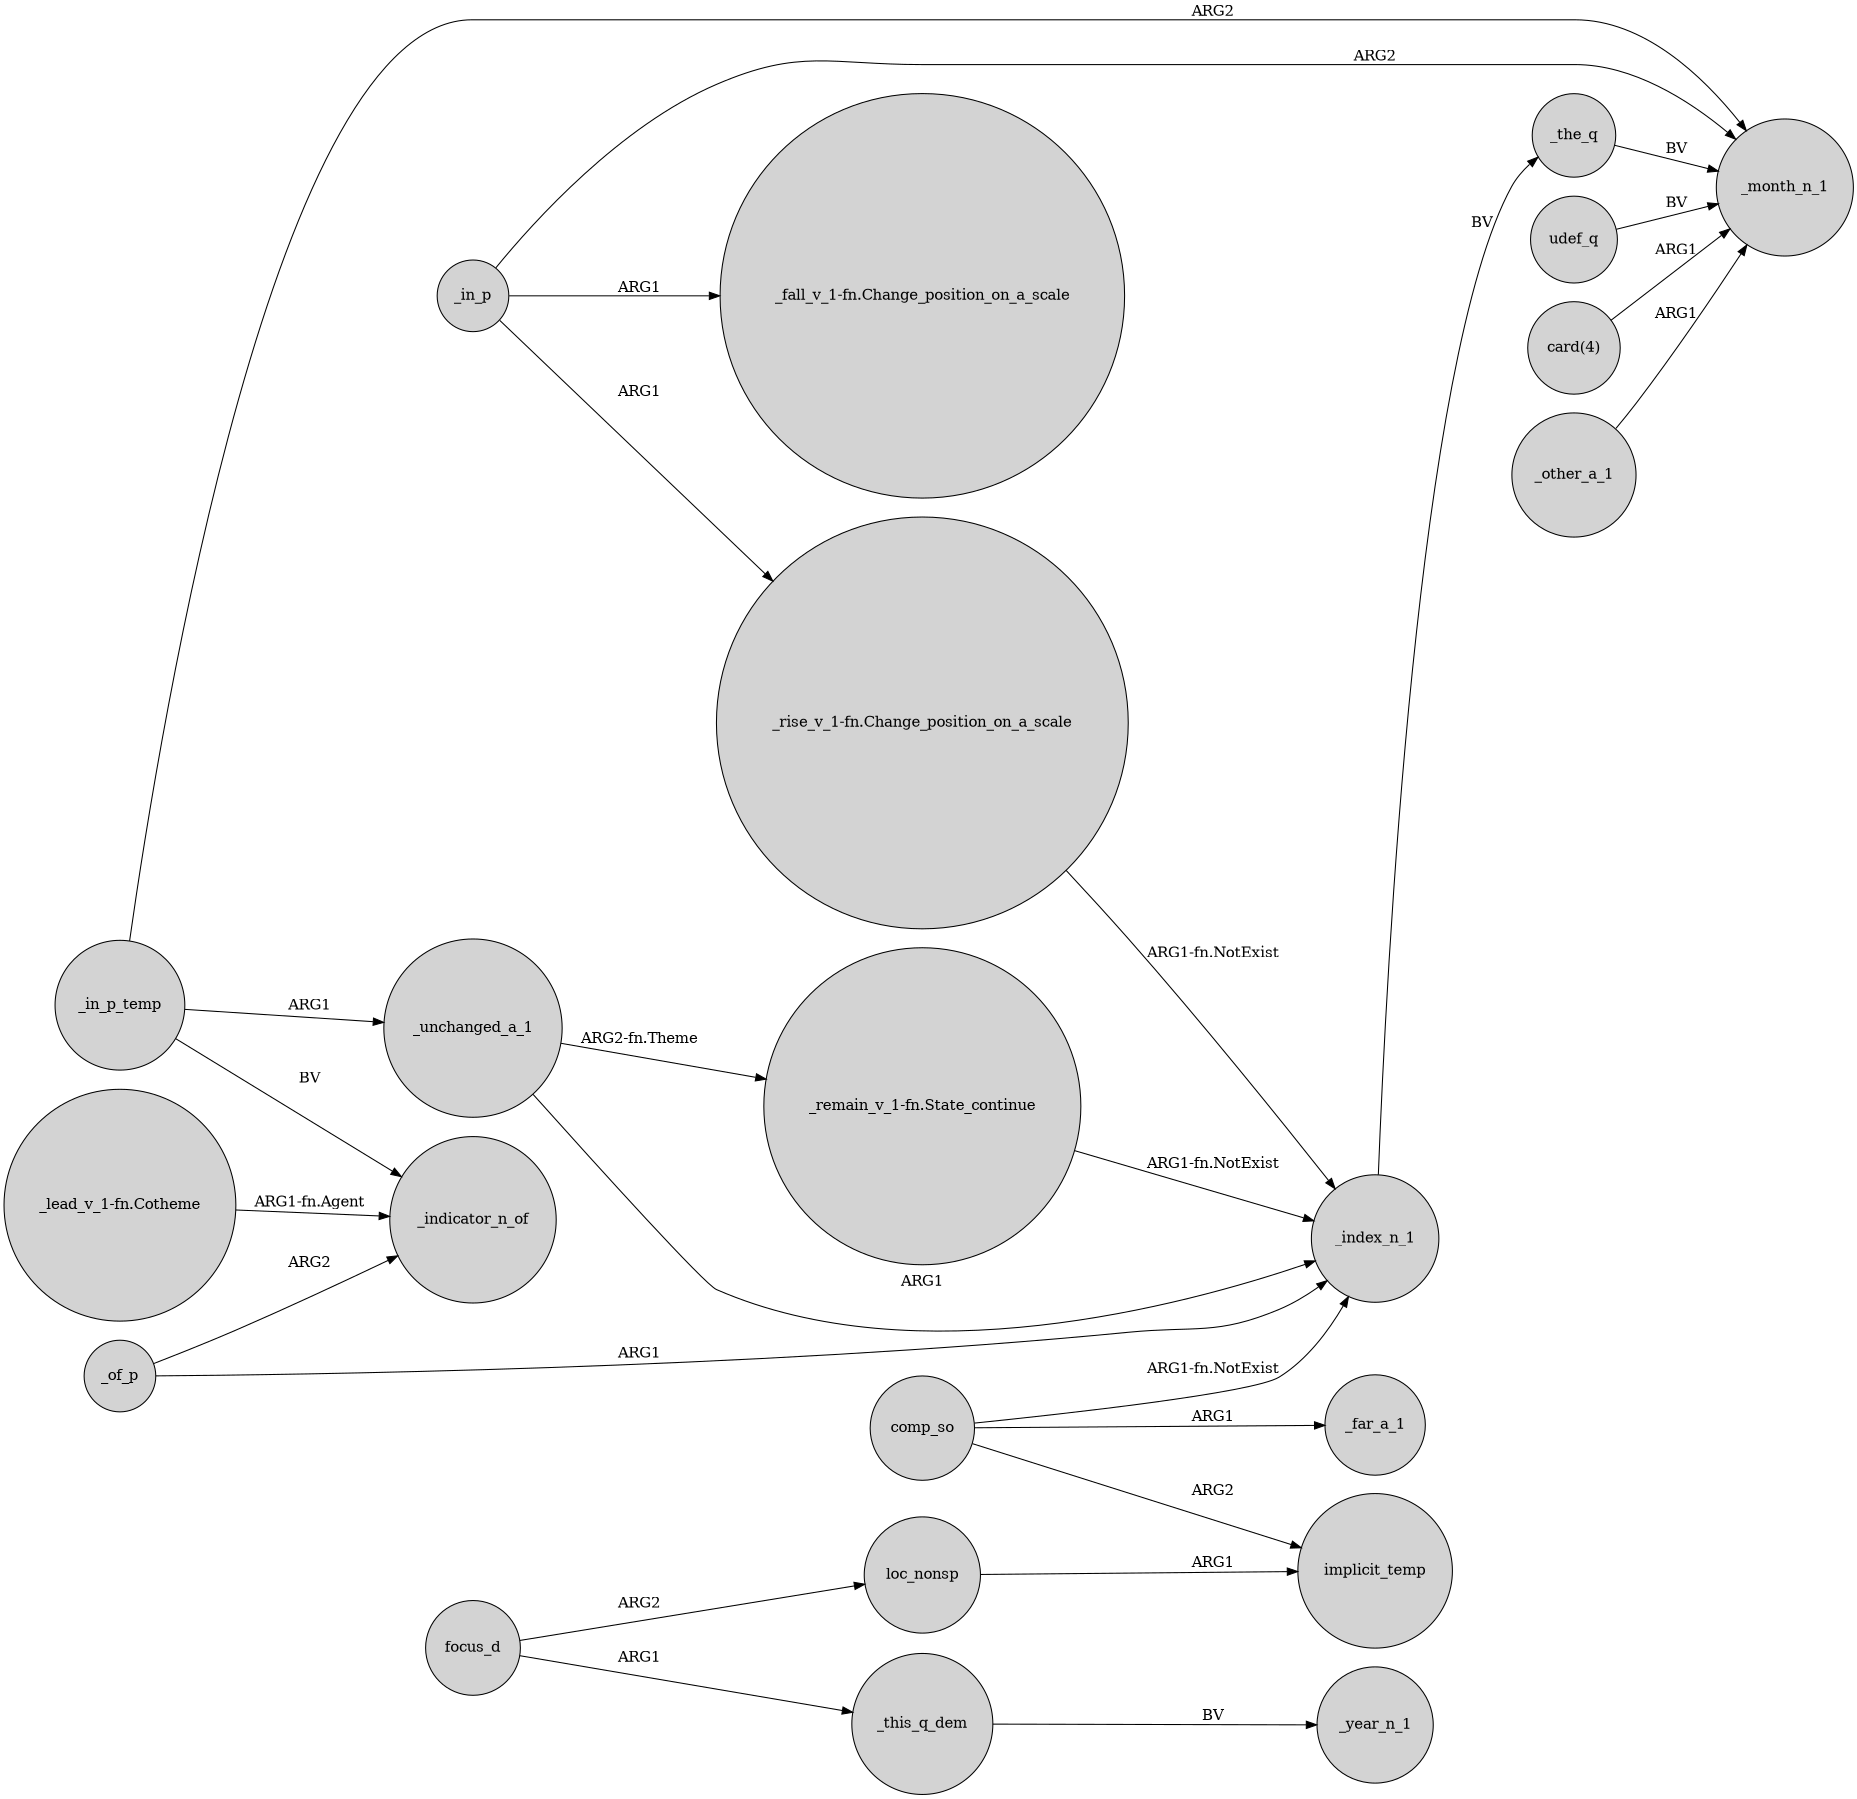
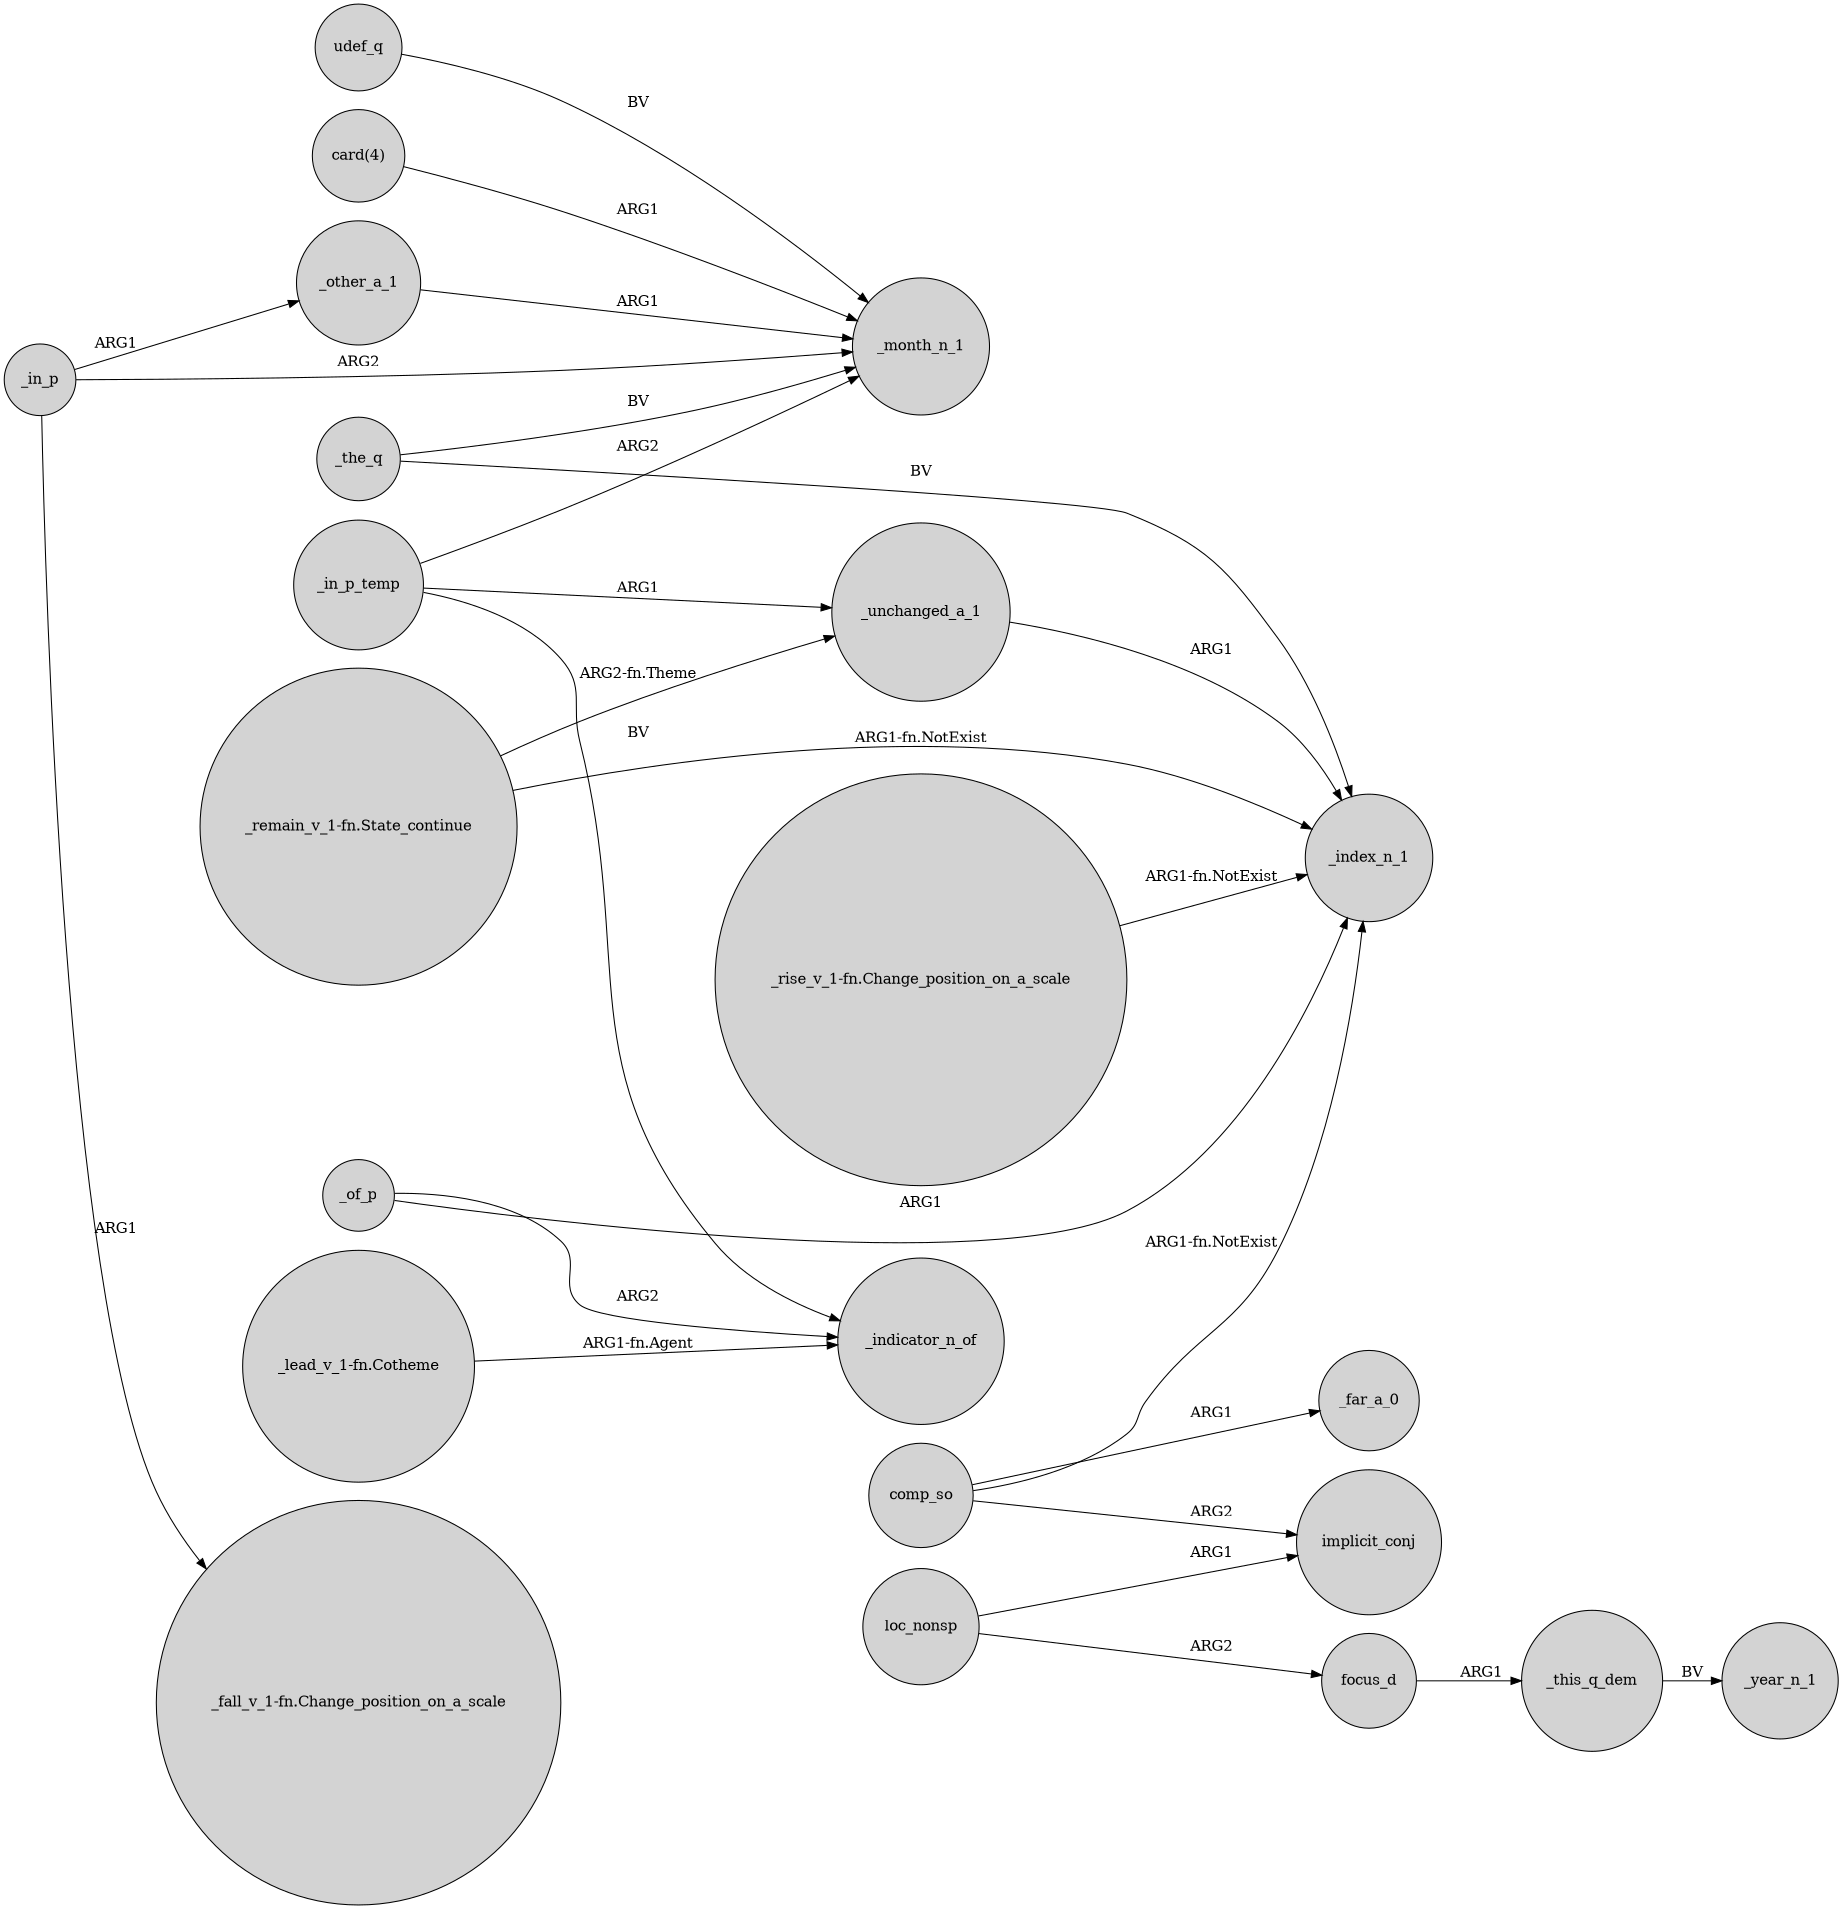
edge "_in_p" -> "_rise_v_1-fn.Change_position_on_a_scale": now "_in_p" -> "_other_a_1"
edge "_index_n_1" -> "_the_q": reversed
edge "_unchanged_a_1" -> "_remain_v_1-fn.State_continue": reversed
node "_far_a_1": label "_far_a_1" -> "_far_a_0"
node "implicit_temp": label "implicit_temp" -> "implicit_conj"
edge "focus_d" -> "loc_nonsp": reversed
